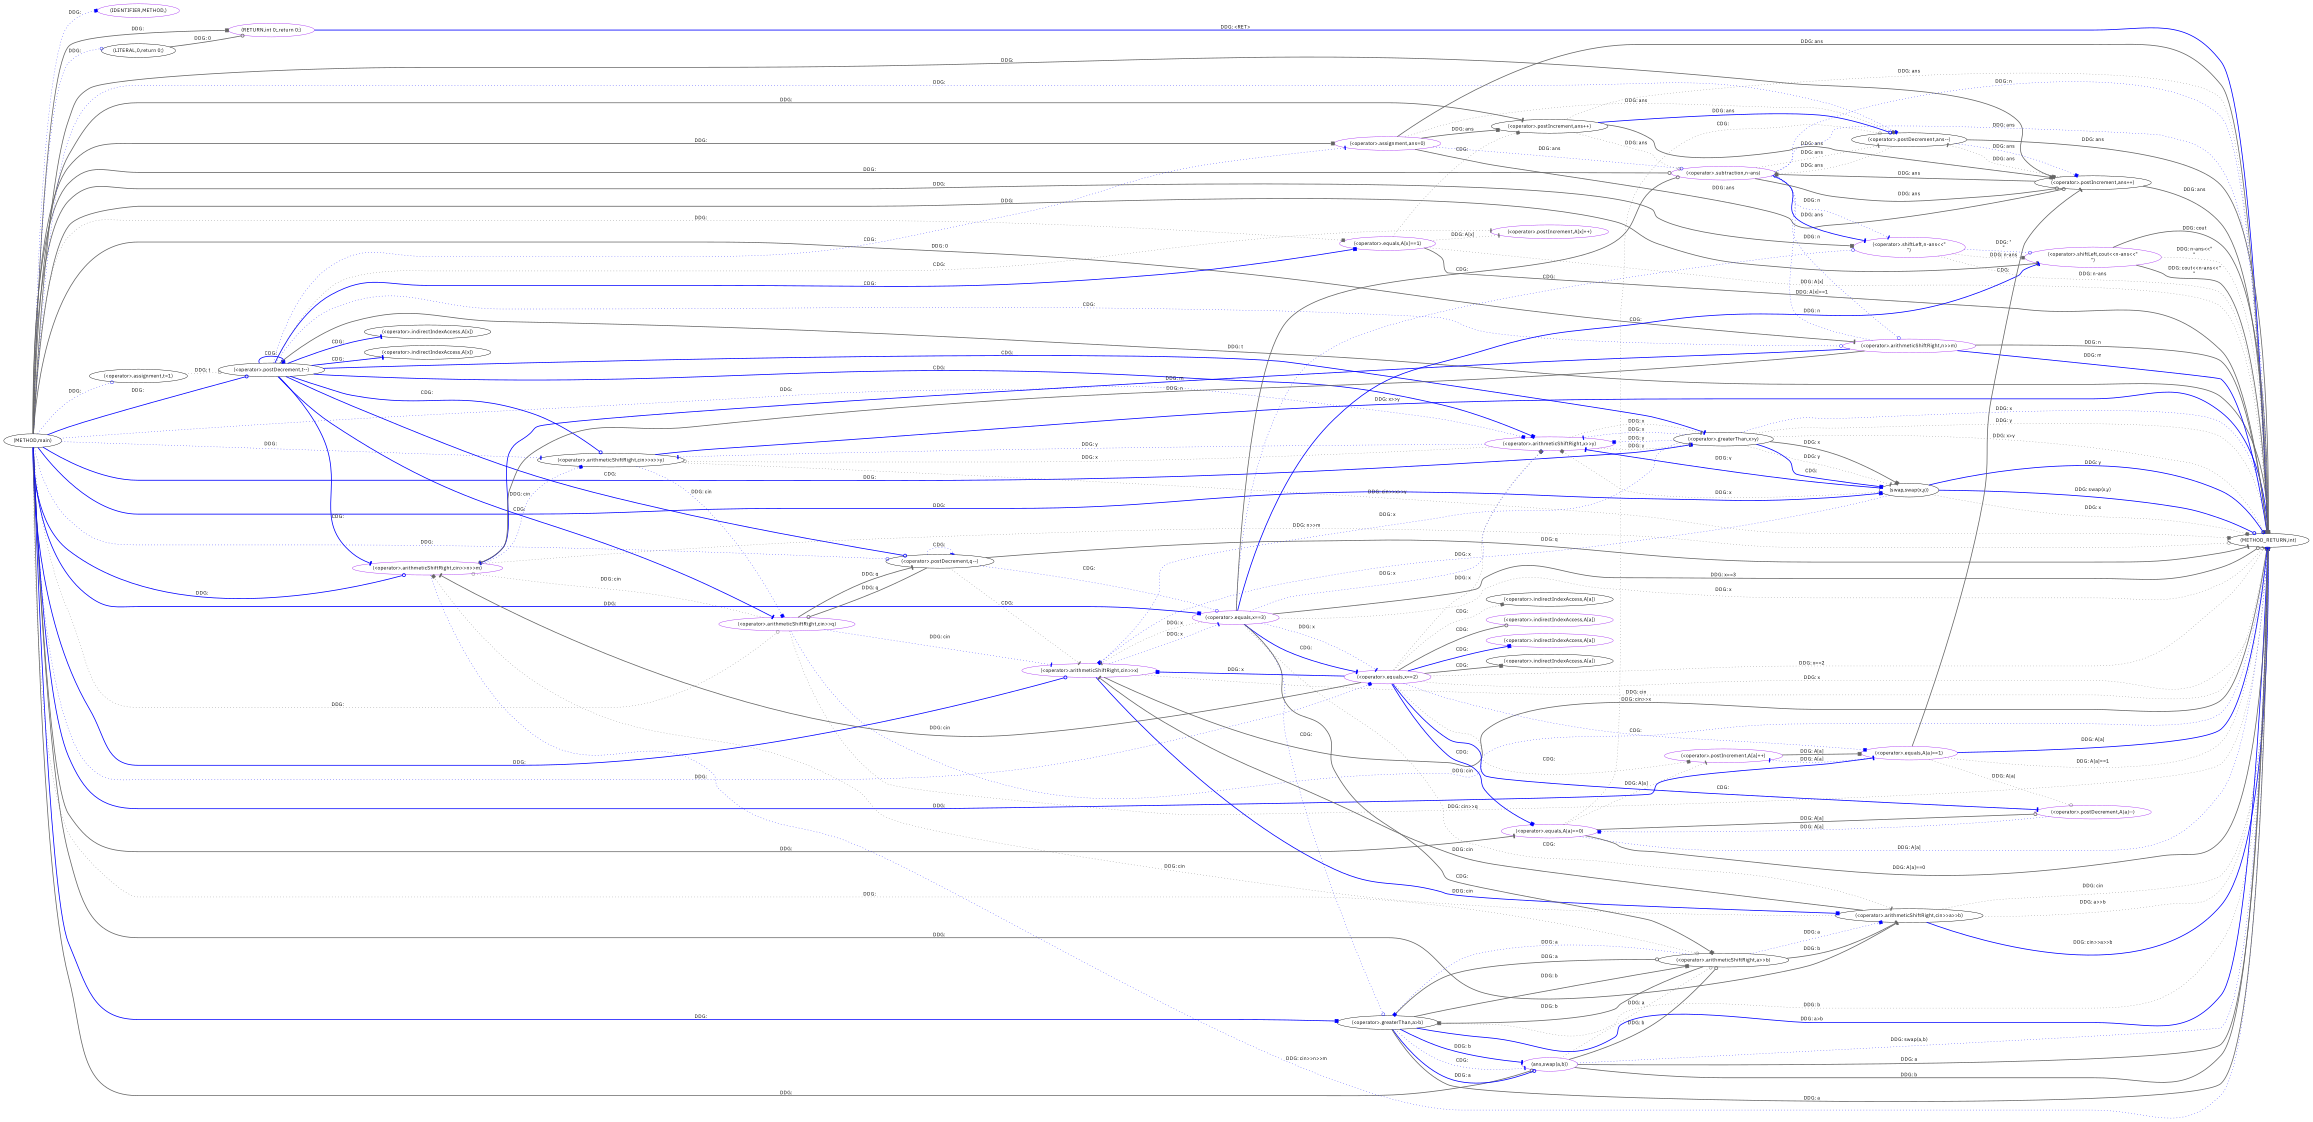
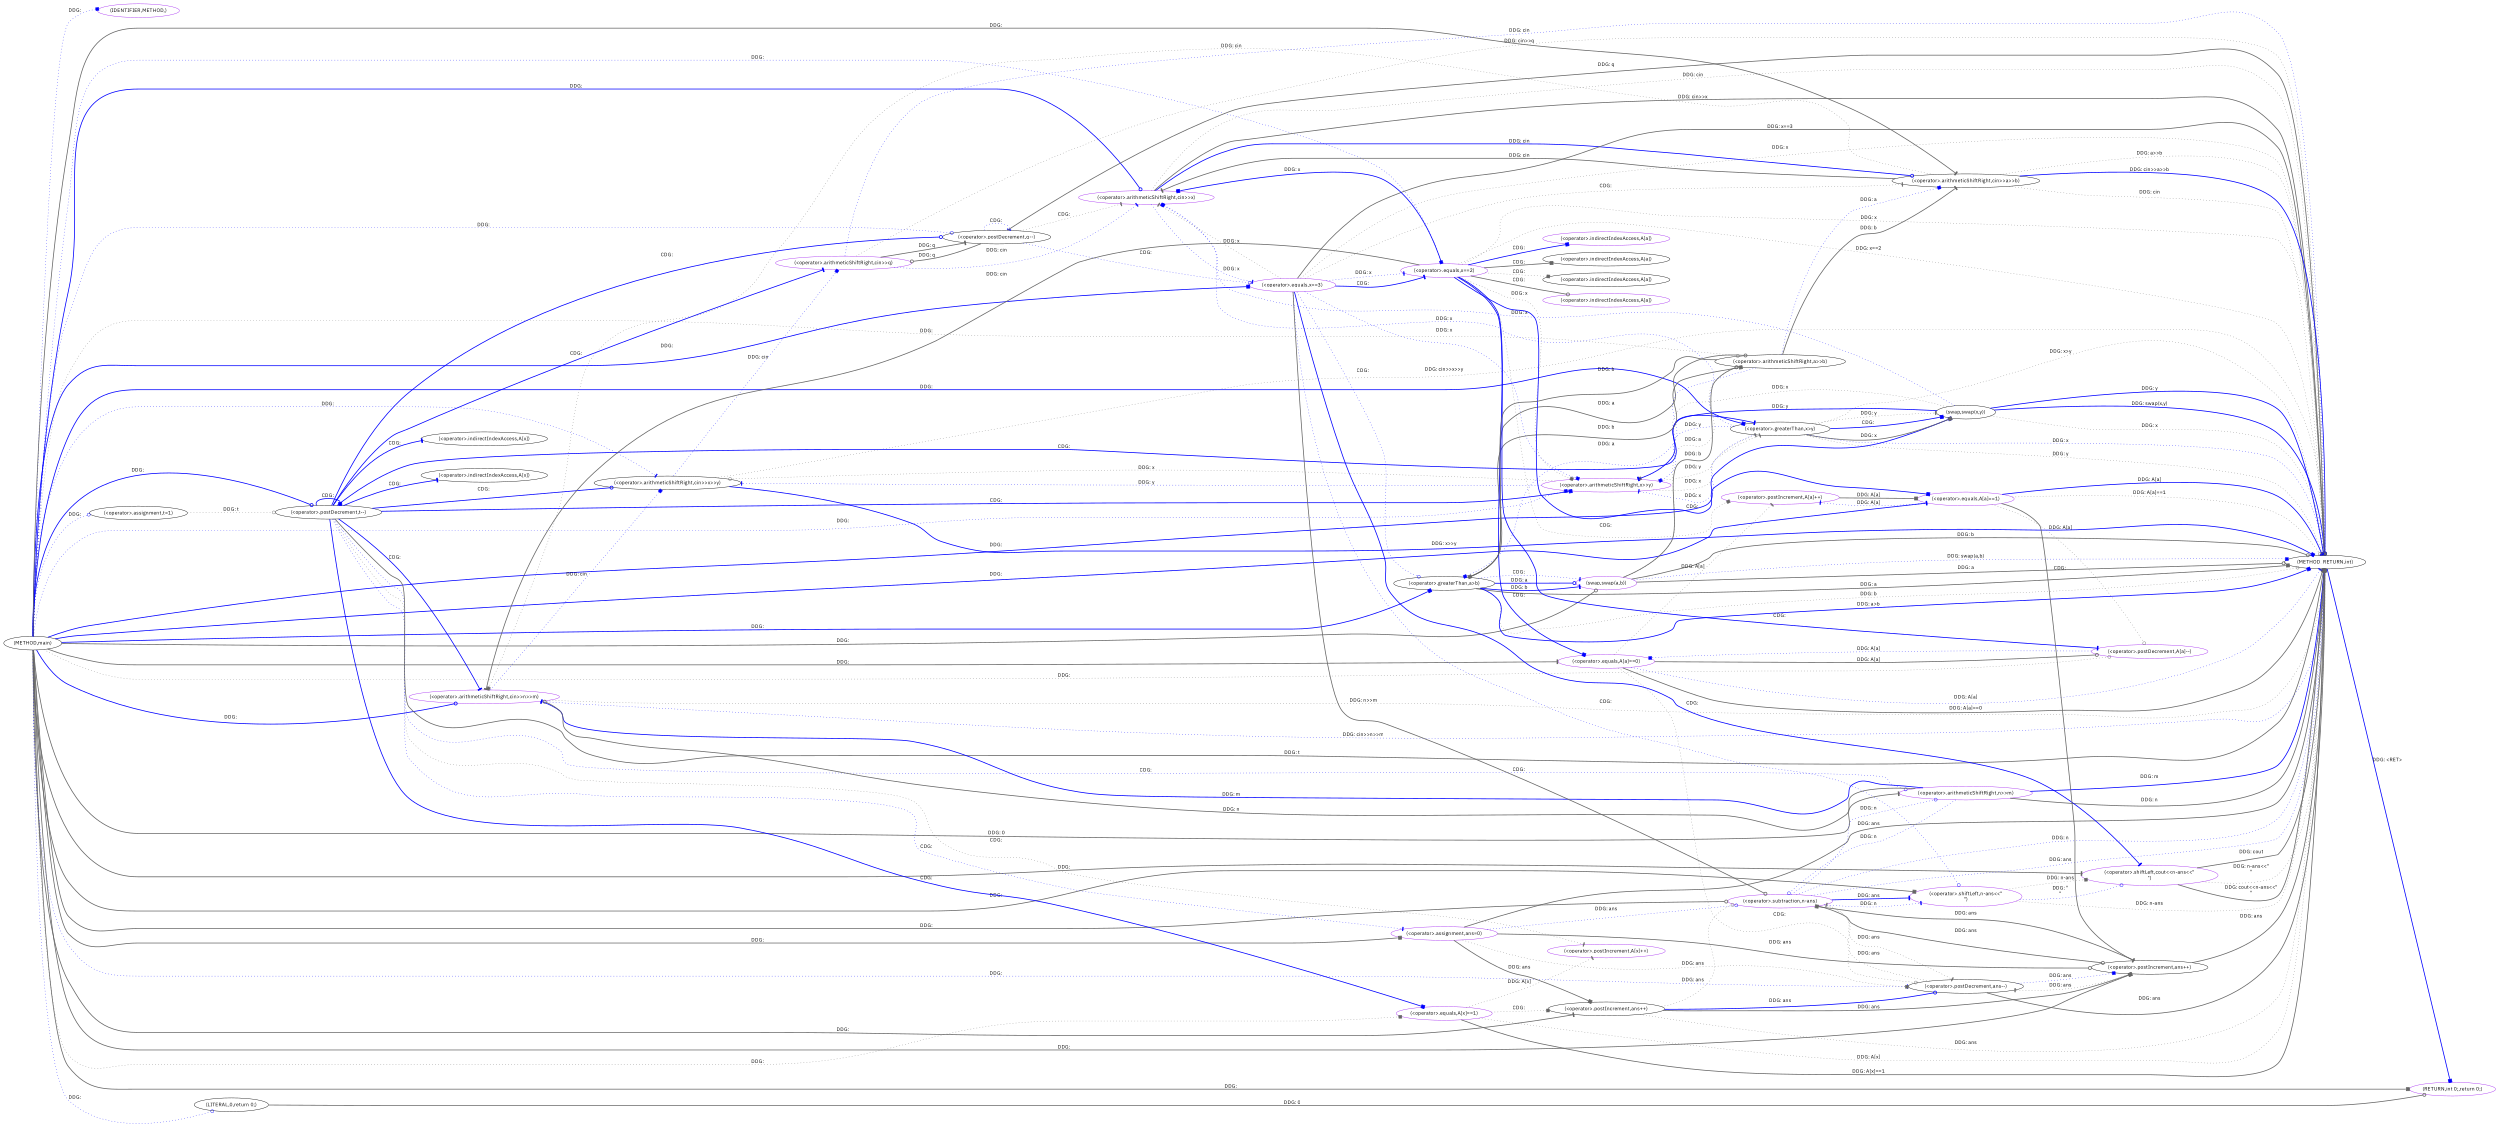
edge "(RETURN,int 0;,return 0;)" -> "(METHOD_RETURN,int)": reversed
edge "(METHOD,main)" -> "(<operator>.postDecrement,ans--)": arrowhead box -> tee
edge "(<operator>.arithmeticShiftRight,cin>>q)" -> "(<operator>.arithmeticShiftRight,cin>>n>>m)": removed, label "DDG: cin"
edge "(METHOD,main)" -> "(<operator>.arithmeticShiftRight,cin>>q)": now "(METHOD,main)" -> "(<operator>.postDecrement,A[a]--)"
edge "(<operator>.equals,x==2)" -> "(<operator>.equals,A[a]==1)": style dotted -> bold
edge "(<operator>.equals,x==3)" -> "(<operator>.arithmeticShiftRight,a>>b)": removed, label "CDG:"
edge "(<operator>.arithmeticShiftRight,cin>>x)" -> "(<operator>.arithmeticShiftRight,cin>>a>>b)": arrowhead box -> odot
node "(ans,swap(a,b))": label "(ans,swap(a,b))" -> "(swap,swap(a,b))"
